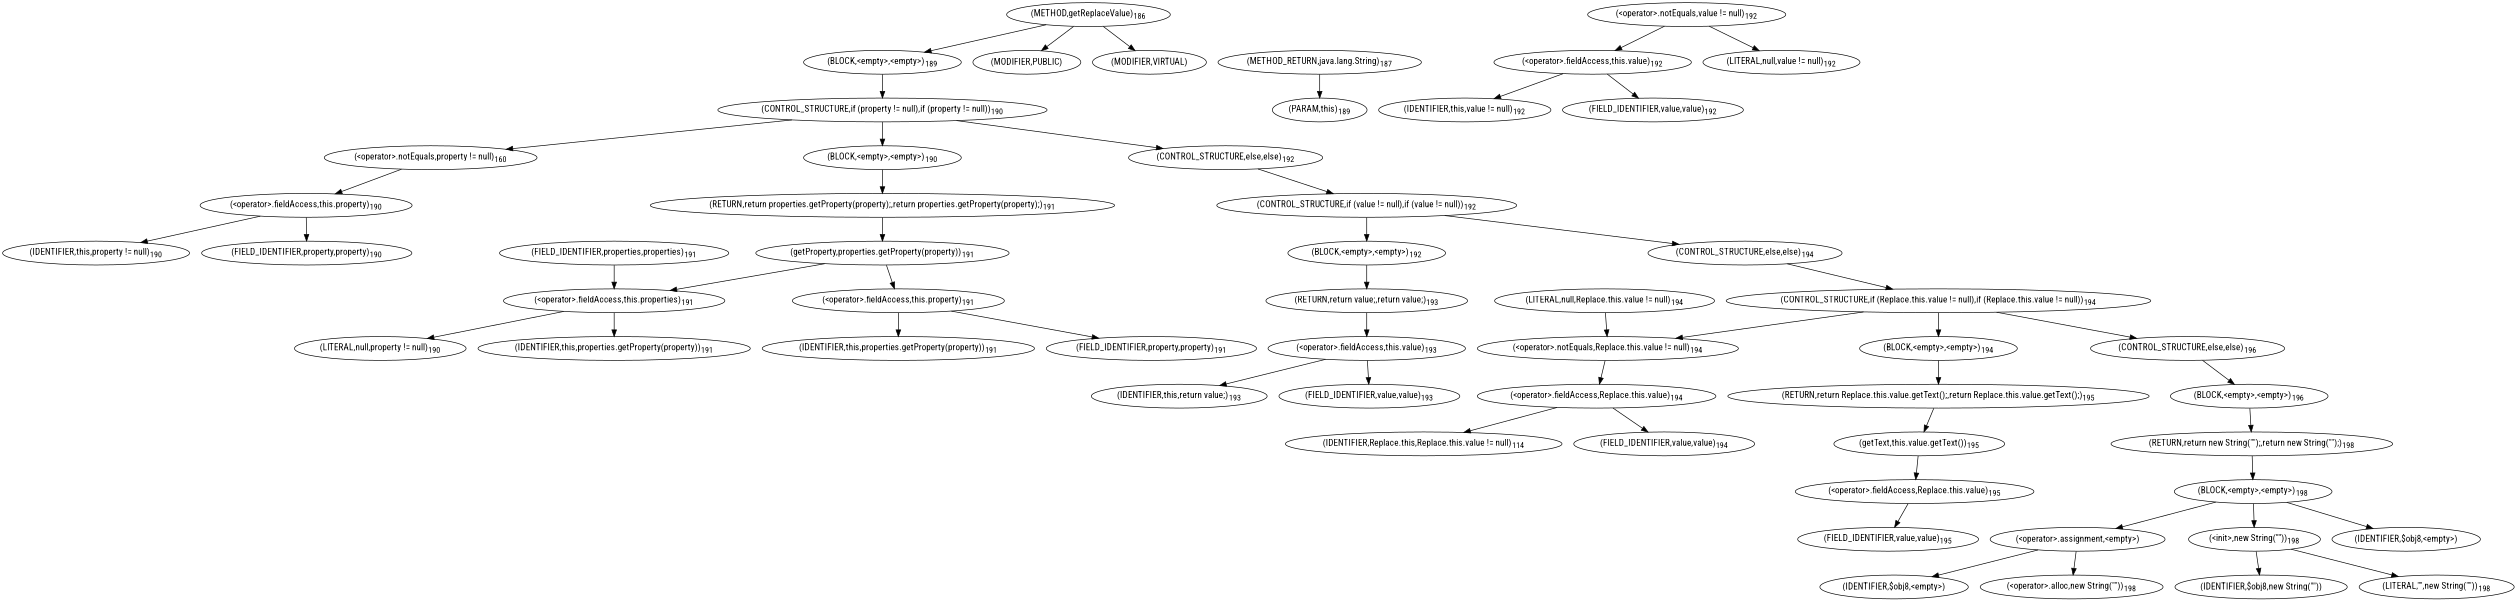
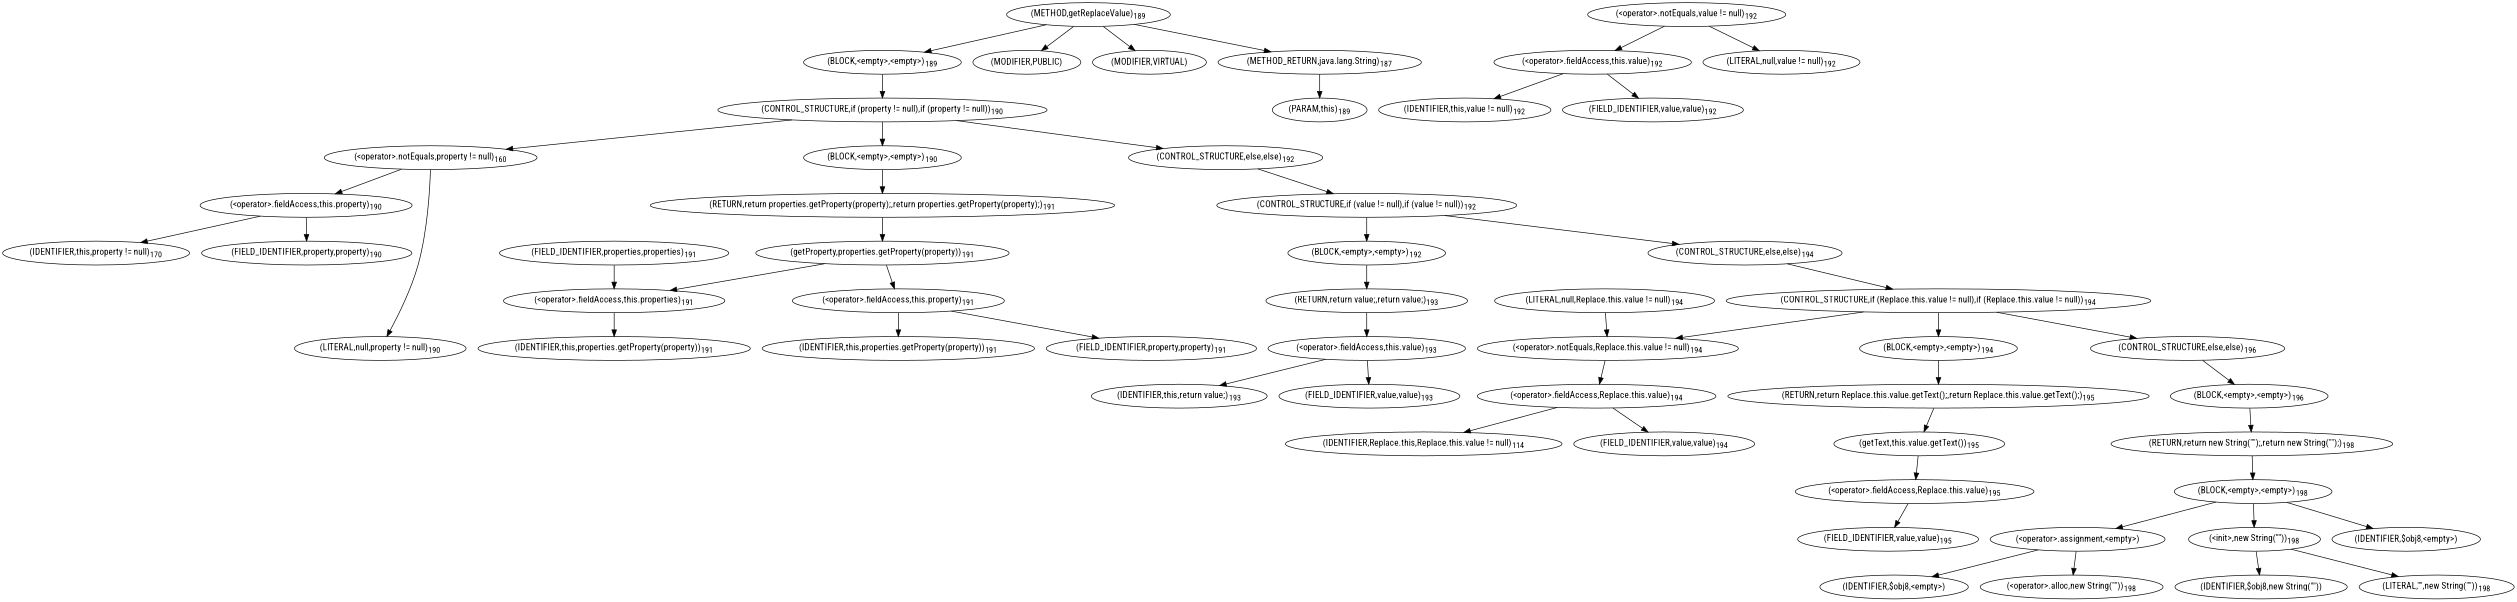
node "(METHOD,getReplaceValue)": text "186" -> "189"
edge "(METHOD,getReplaceValue)" -> "(METHOD_RETURN,java.lang.String)": added
node "(IDENTIFIER,this,property != null)": text "190" -> "170"
edge "(<operator>.fieldAccess,this.properties)" -> "(LITERAL,null,property != null)": now "(<operator>.notEquals,property != null)" -> "(LITERAL,null,property != null)"
